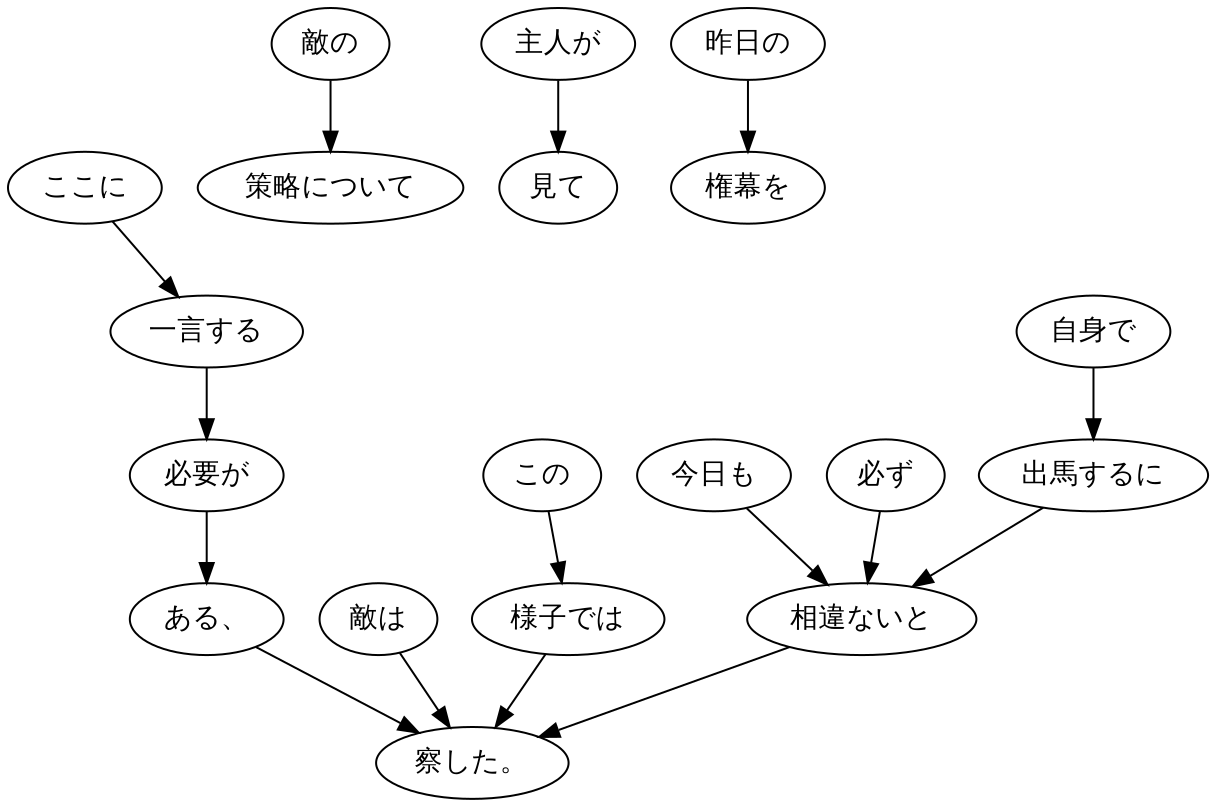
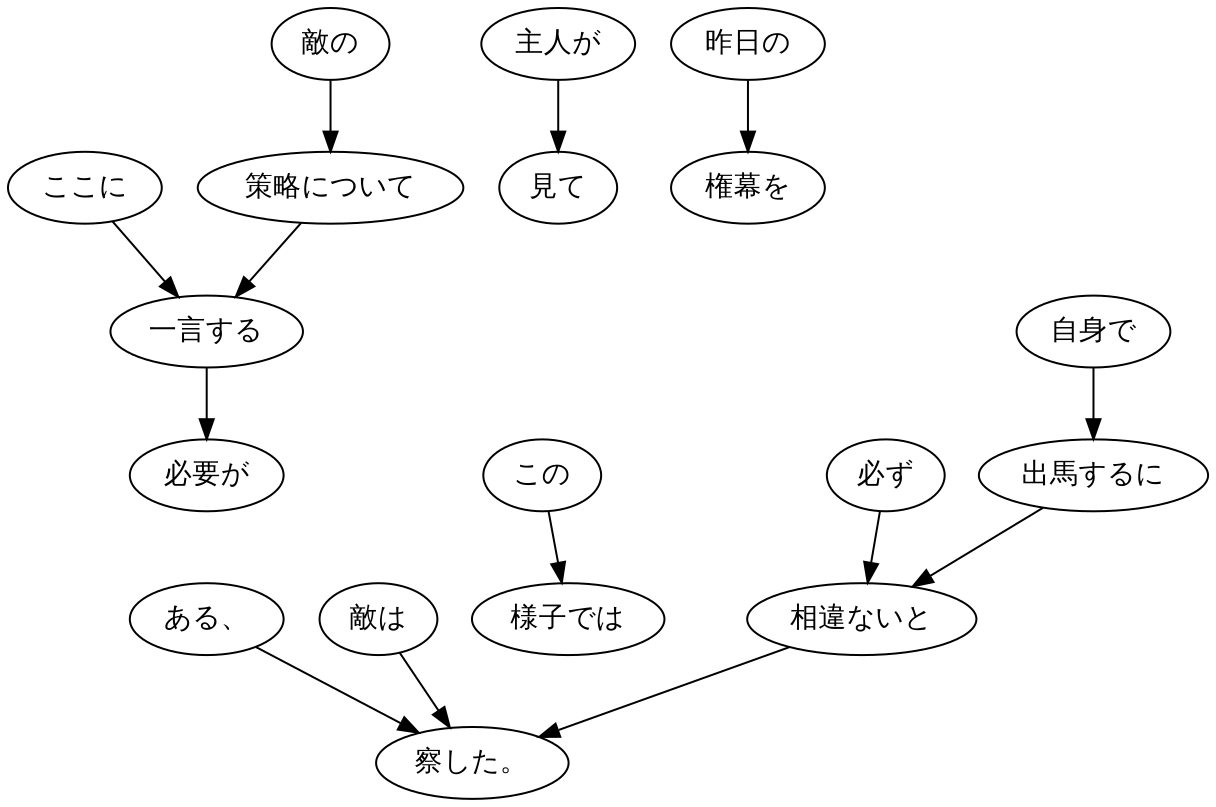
edge "策略について" -> "一言する": added
node "今日も": removed
edge "必要が" -> "ある、": removed
edge "様子では" -> "察した。": removed
